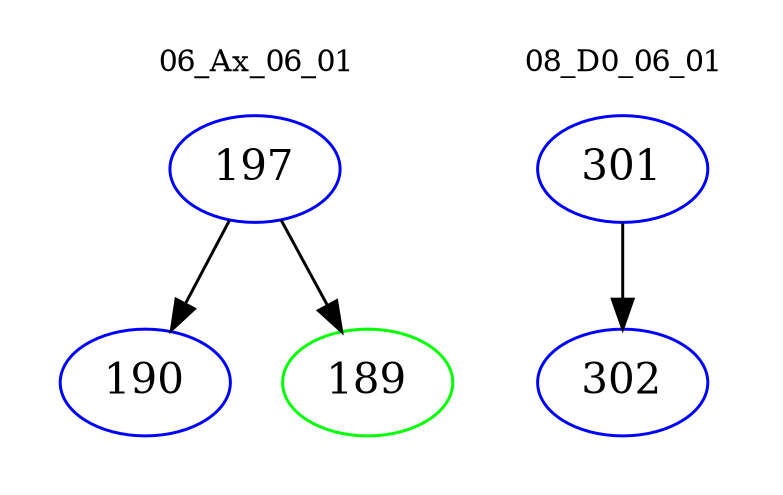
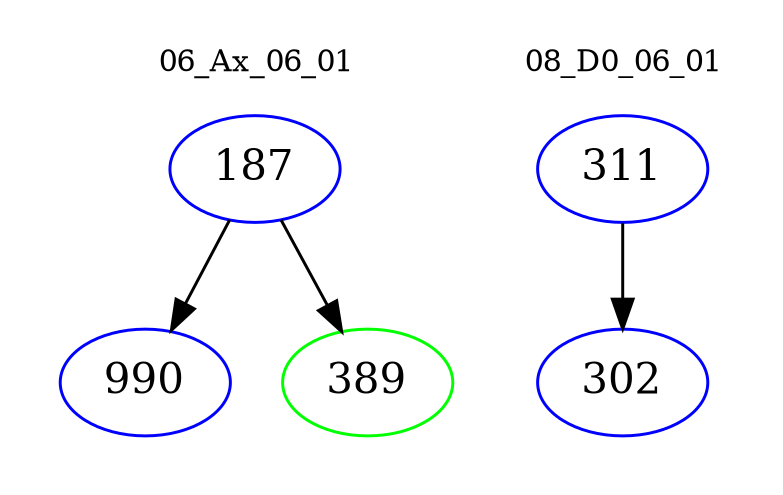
node "197": label "197" -> "187"
node "301": label "301" -> "311"
node "190": label "190" -> "990"
node "189": label "189" -> "389"
